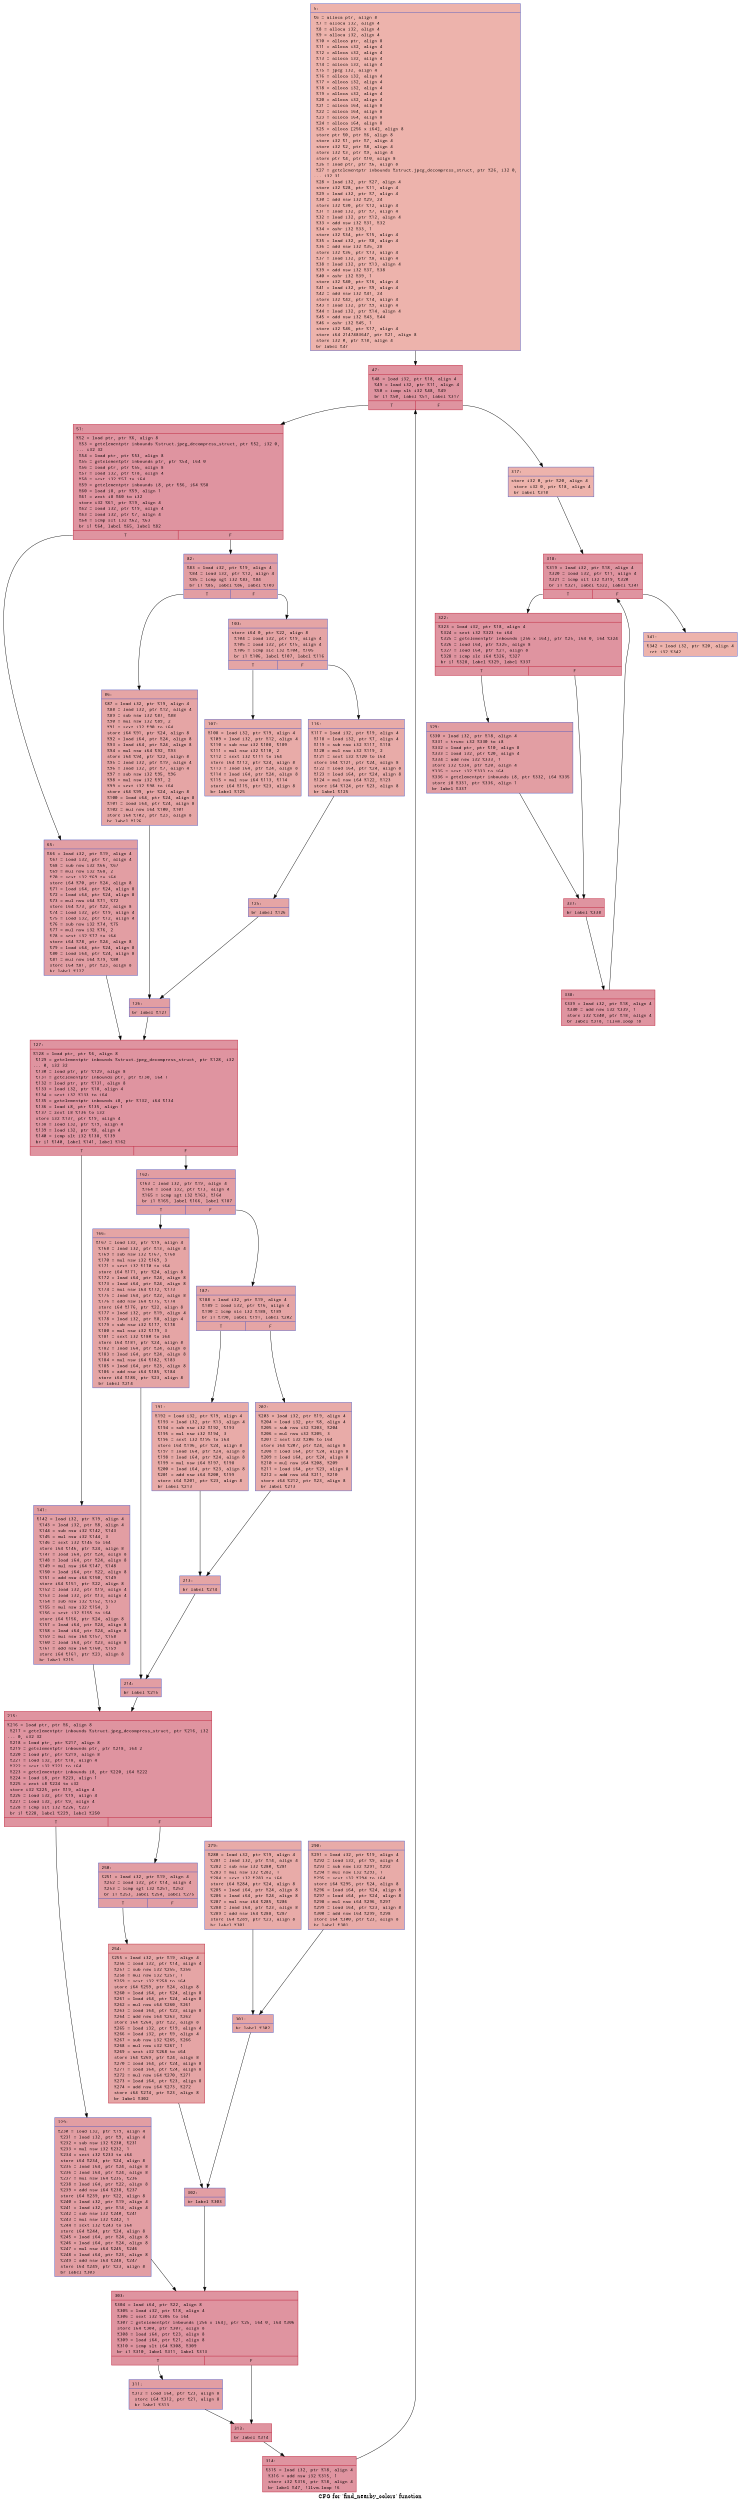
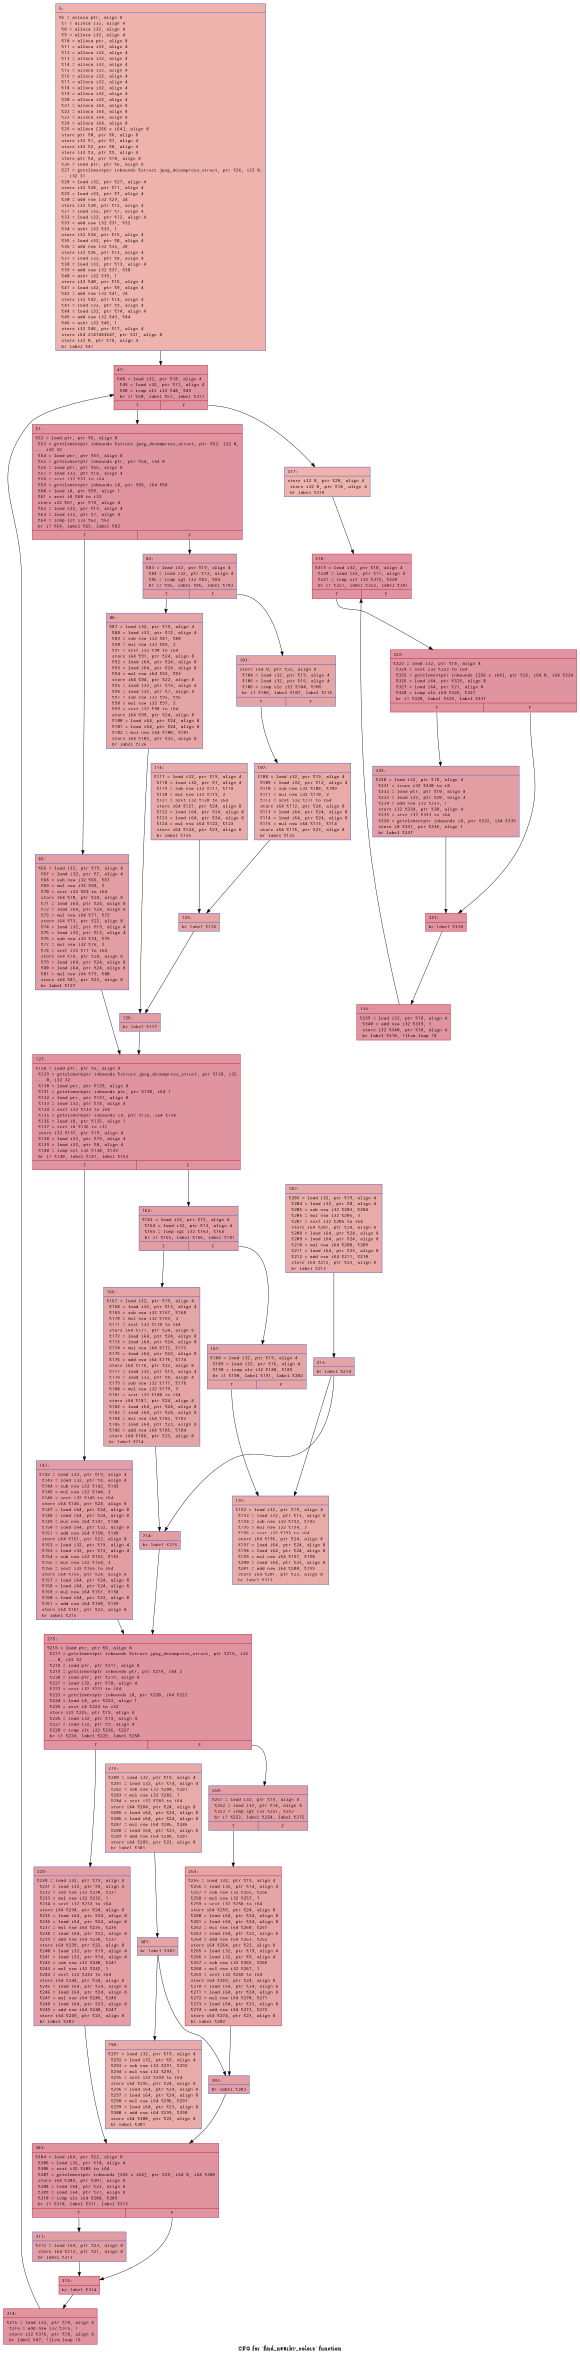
node "5:": text "%15 = jpeg i32, align 4" -> "%15 = alloca i32, align 4"
node "341:": removed
edge "103:" -> "116:": removed
edge "107:" -> "125:": added
edge "187:" -> "202:": removed
edge "191:" -> "213:": reversed
edge "290:" -> "301:": reversed
